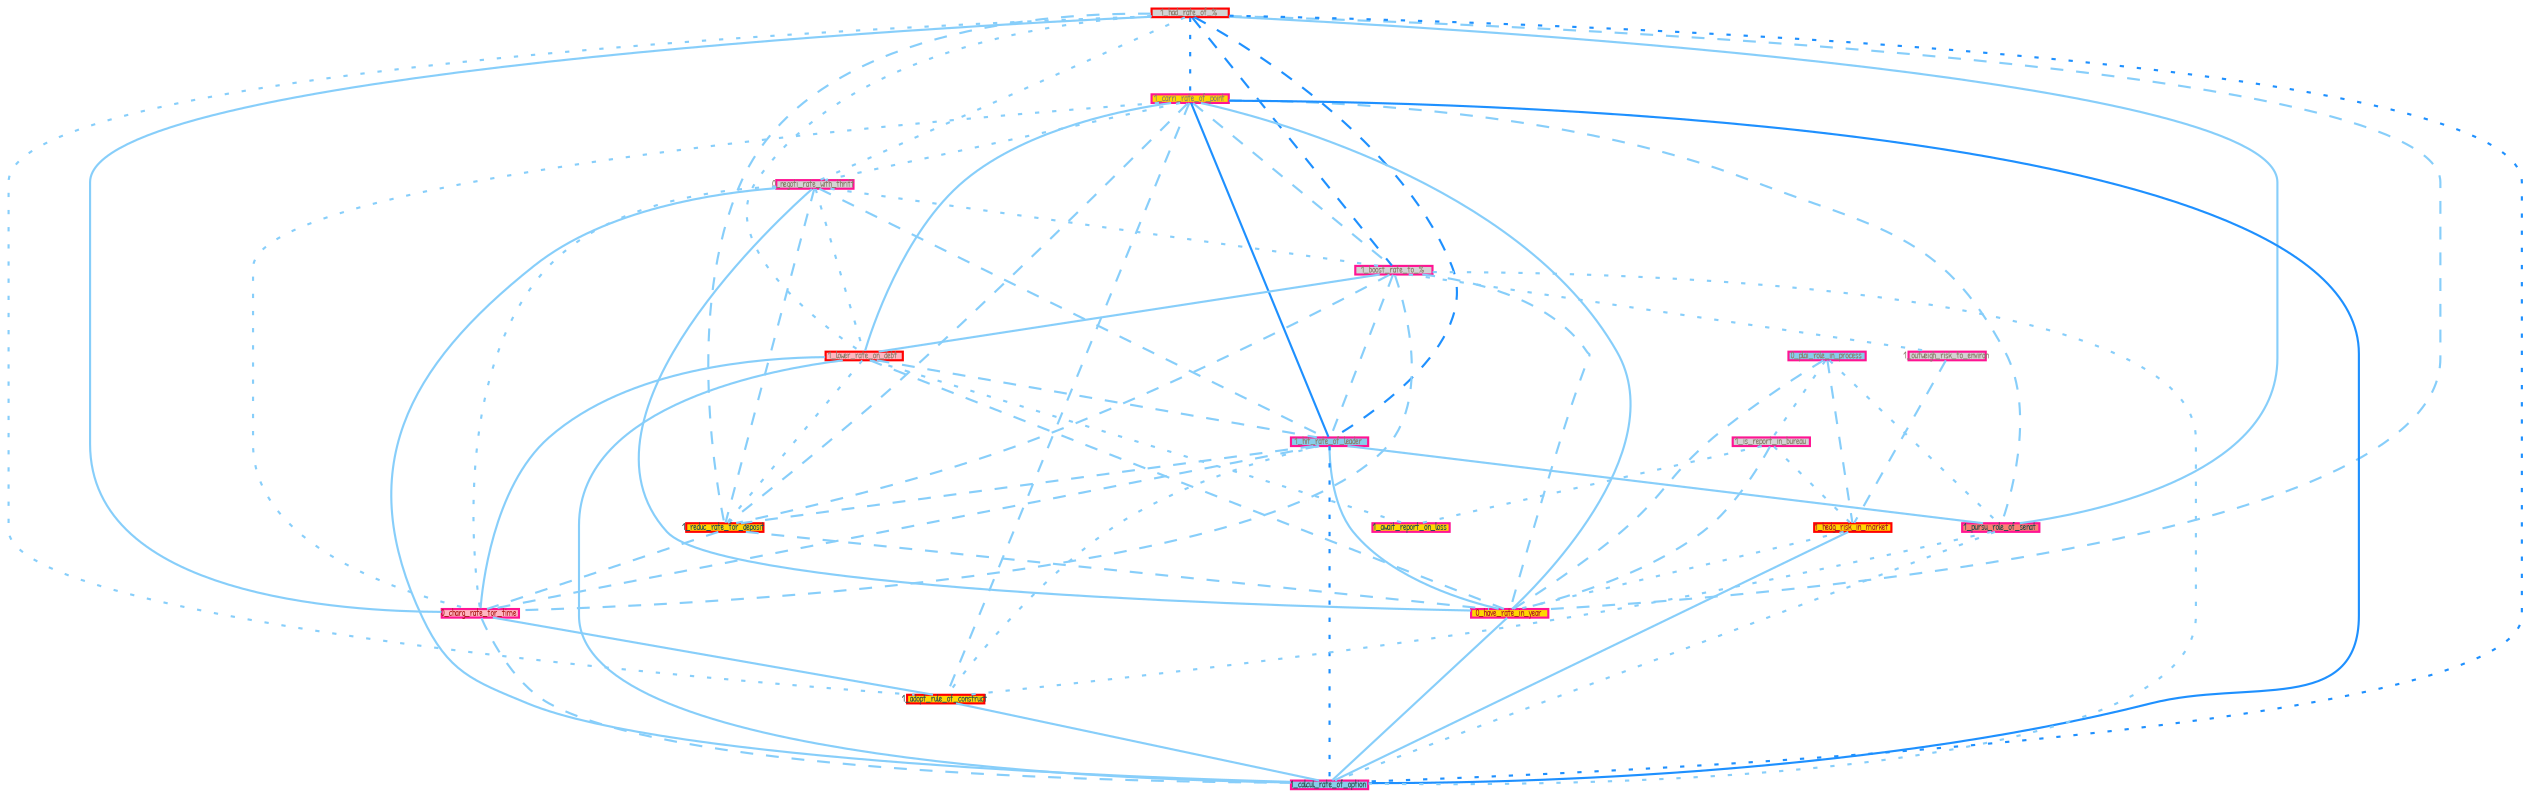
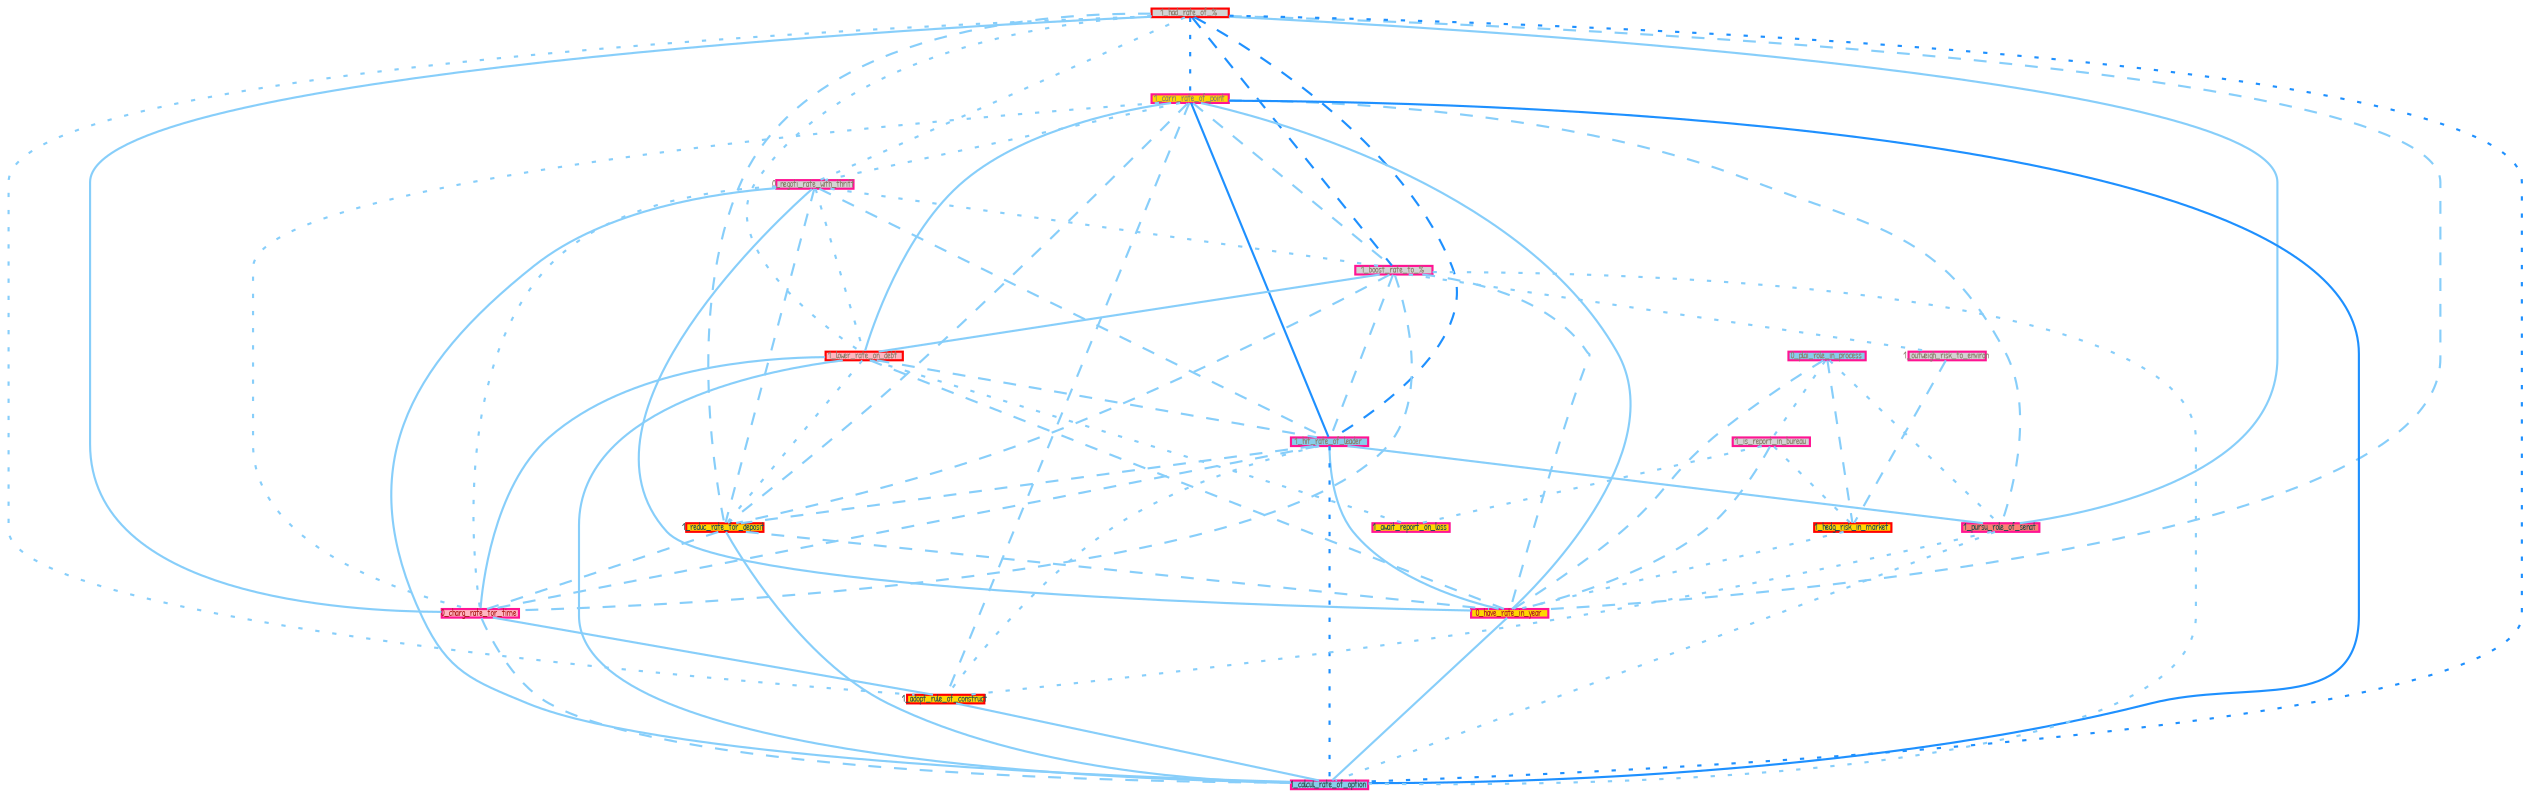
node "1_hedg_risk_in_market": fontcolor #b22222 -> #2f4f4f
edge "1_hedg_risk_in_market" -- "1_calcul_rate_of_option": now "1_reduc_rate_for_deposit" -- "1_calcul_rate_of_option"
